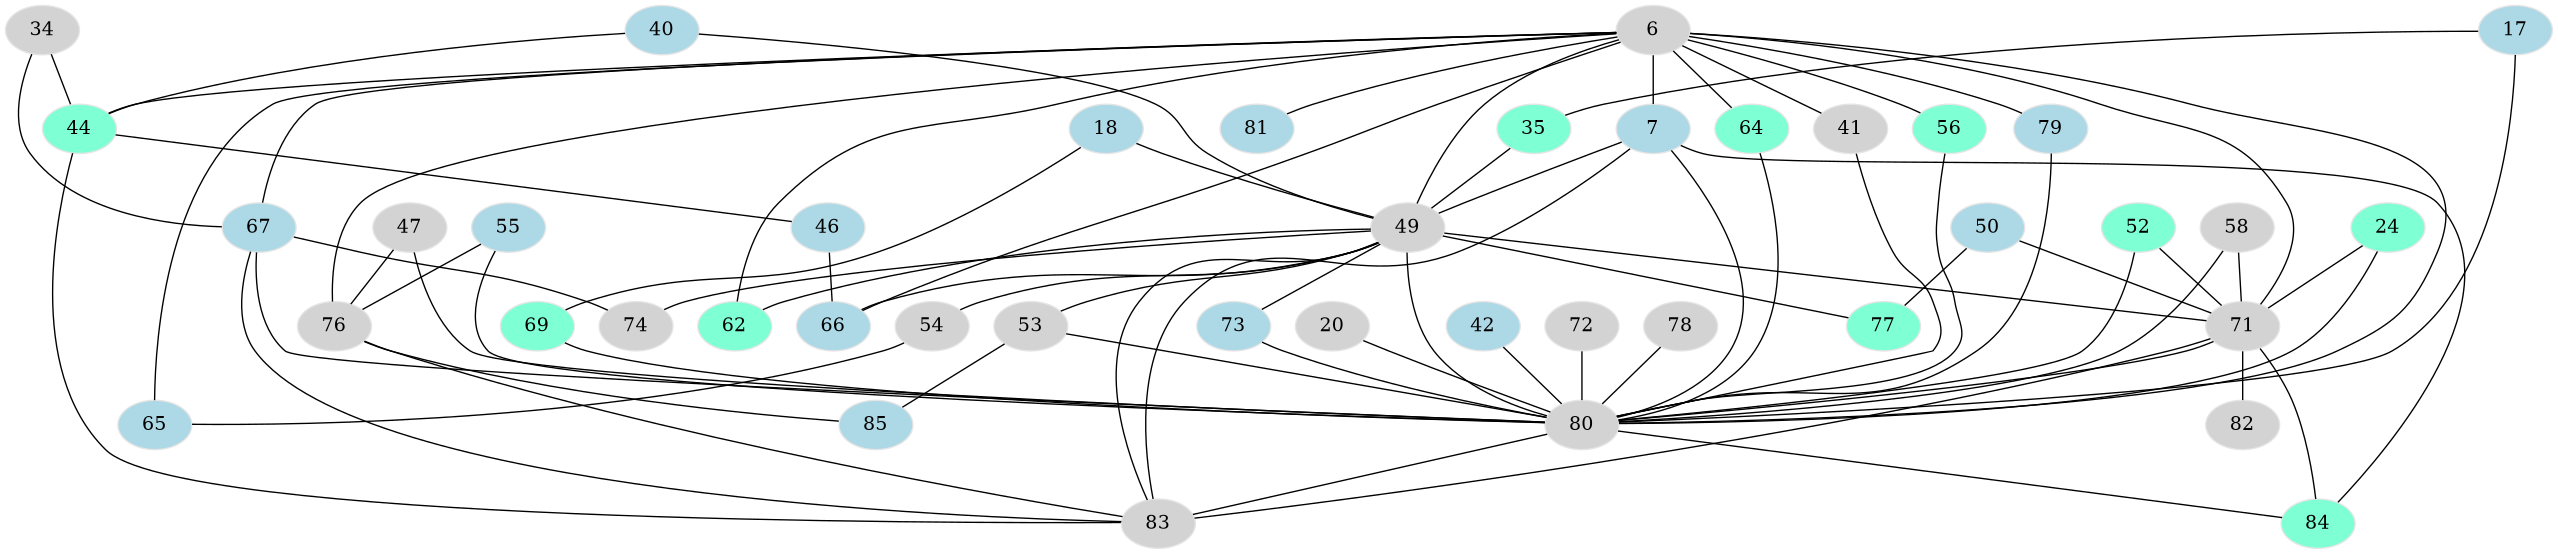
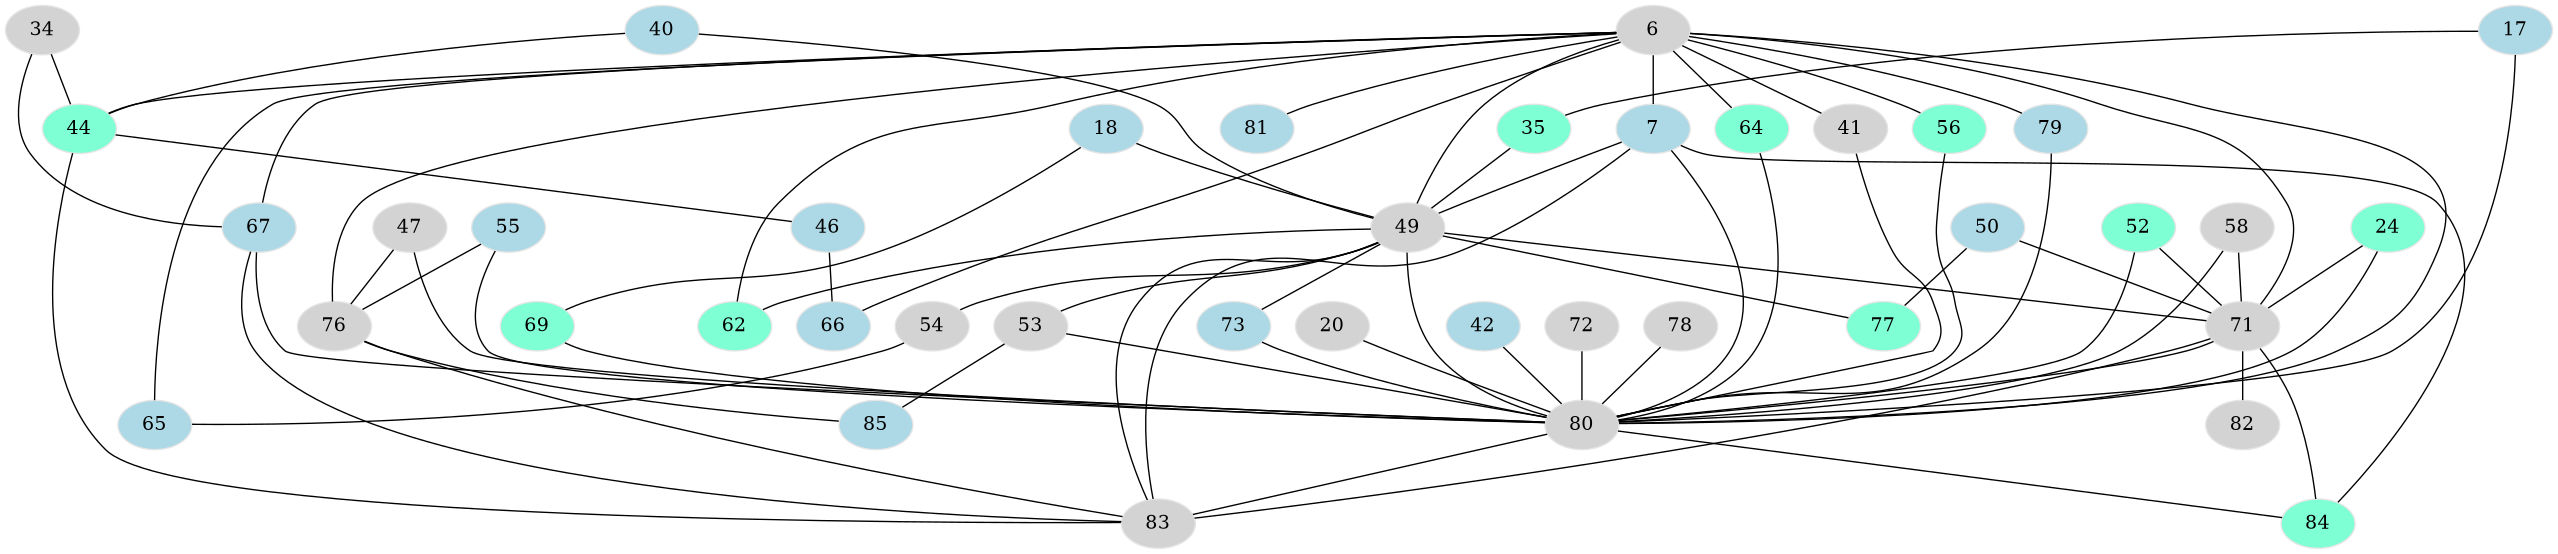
edge "49" -- "66": removed
node "74": removed
